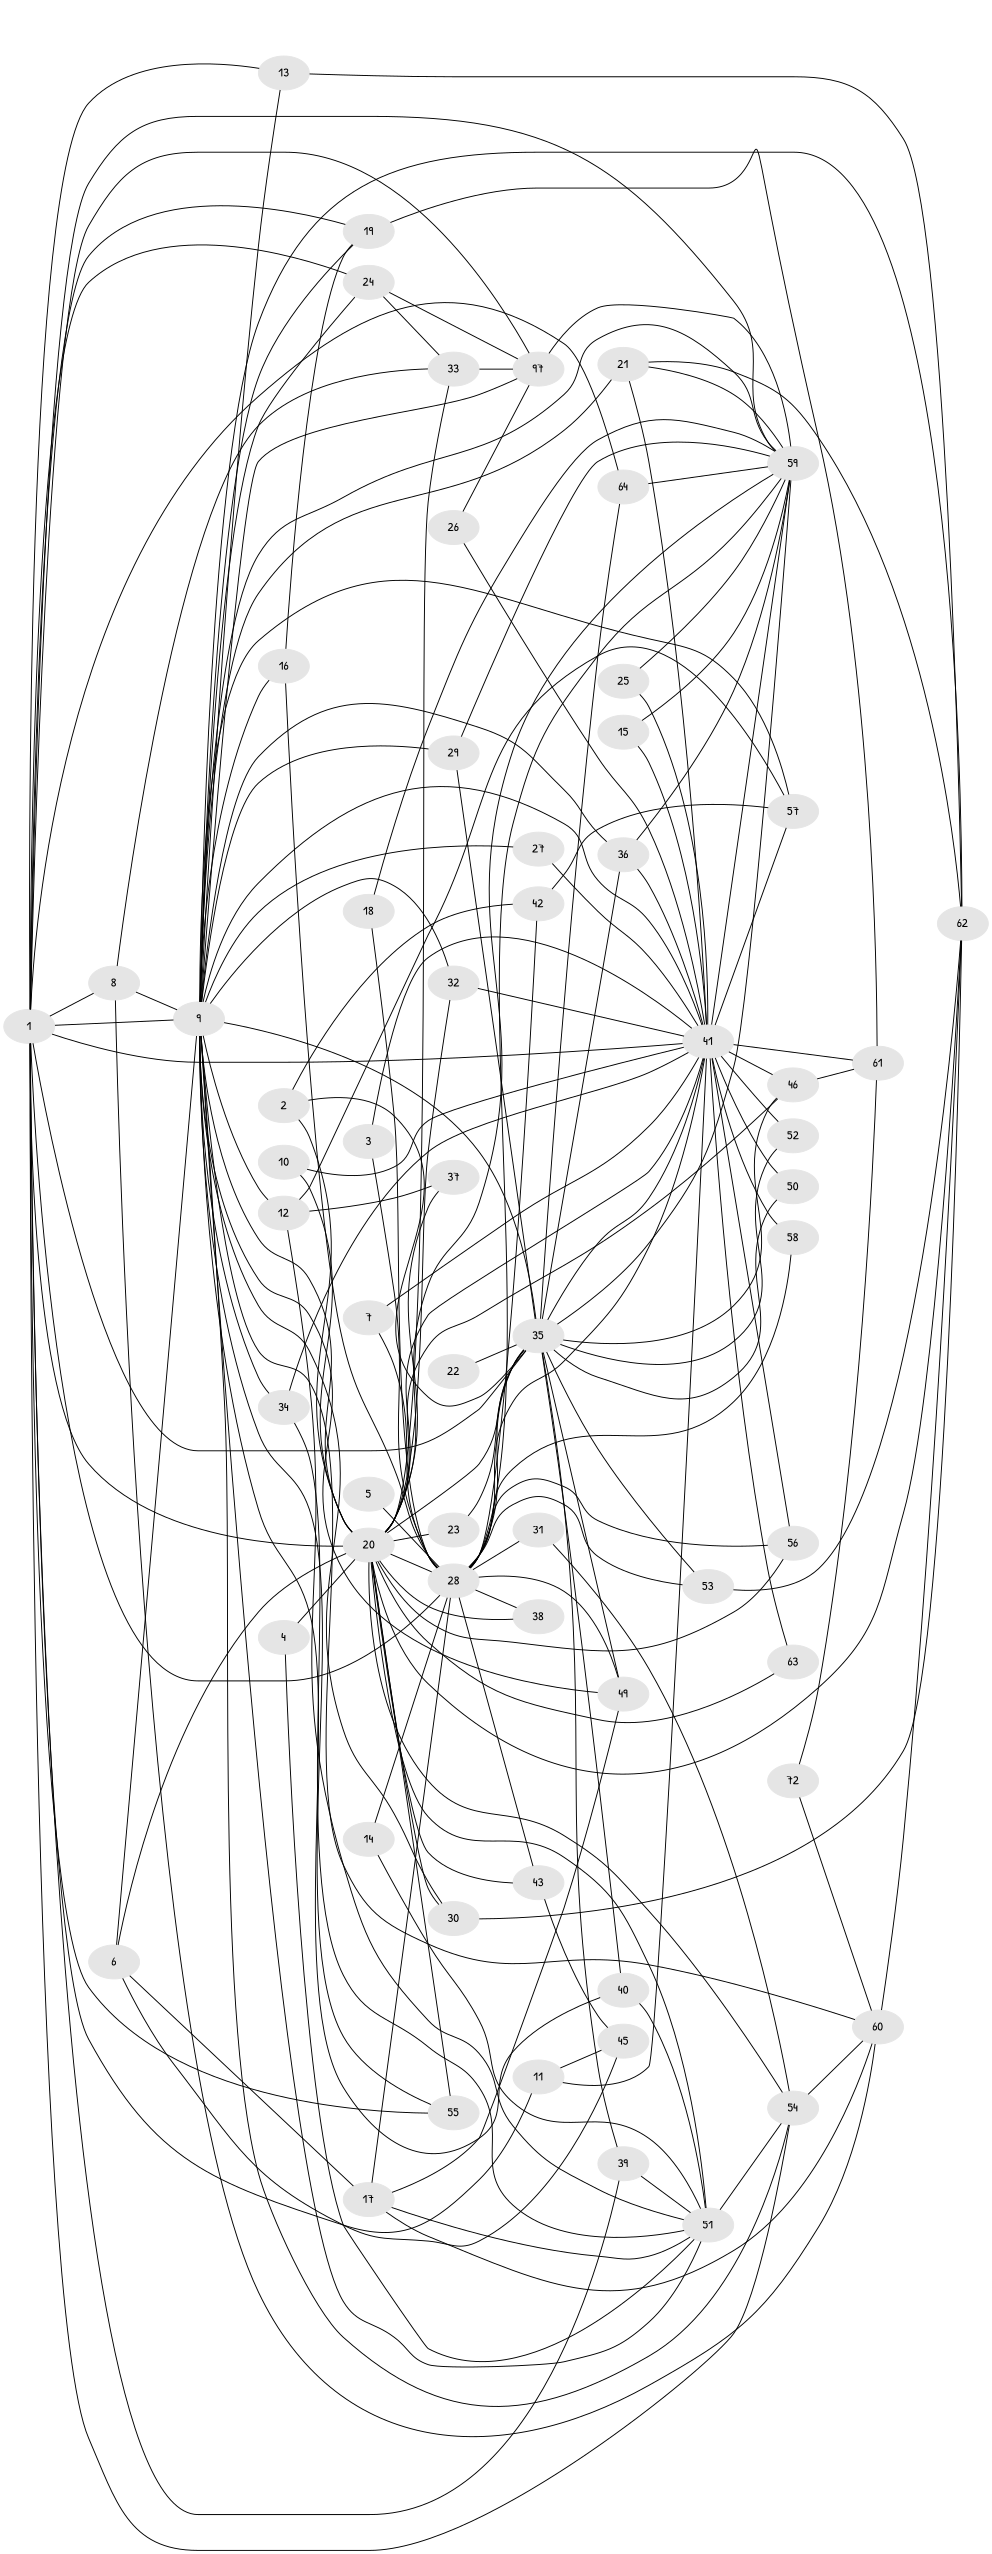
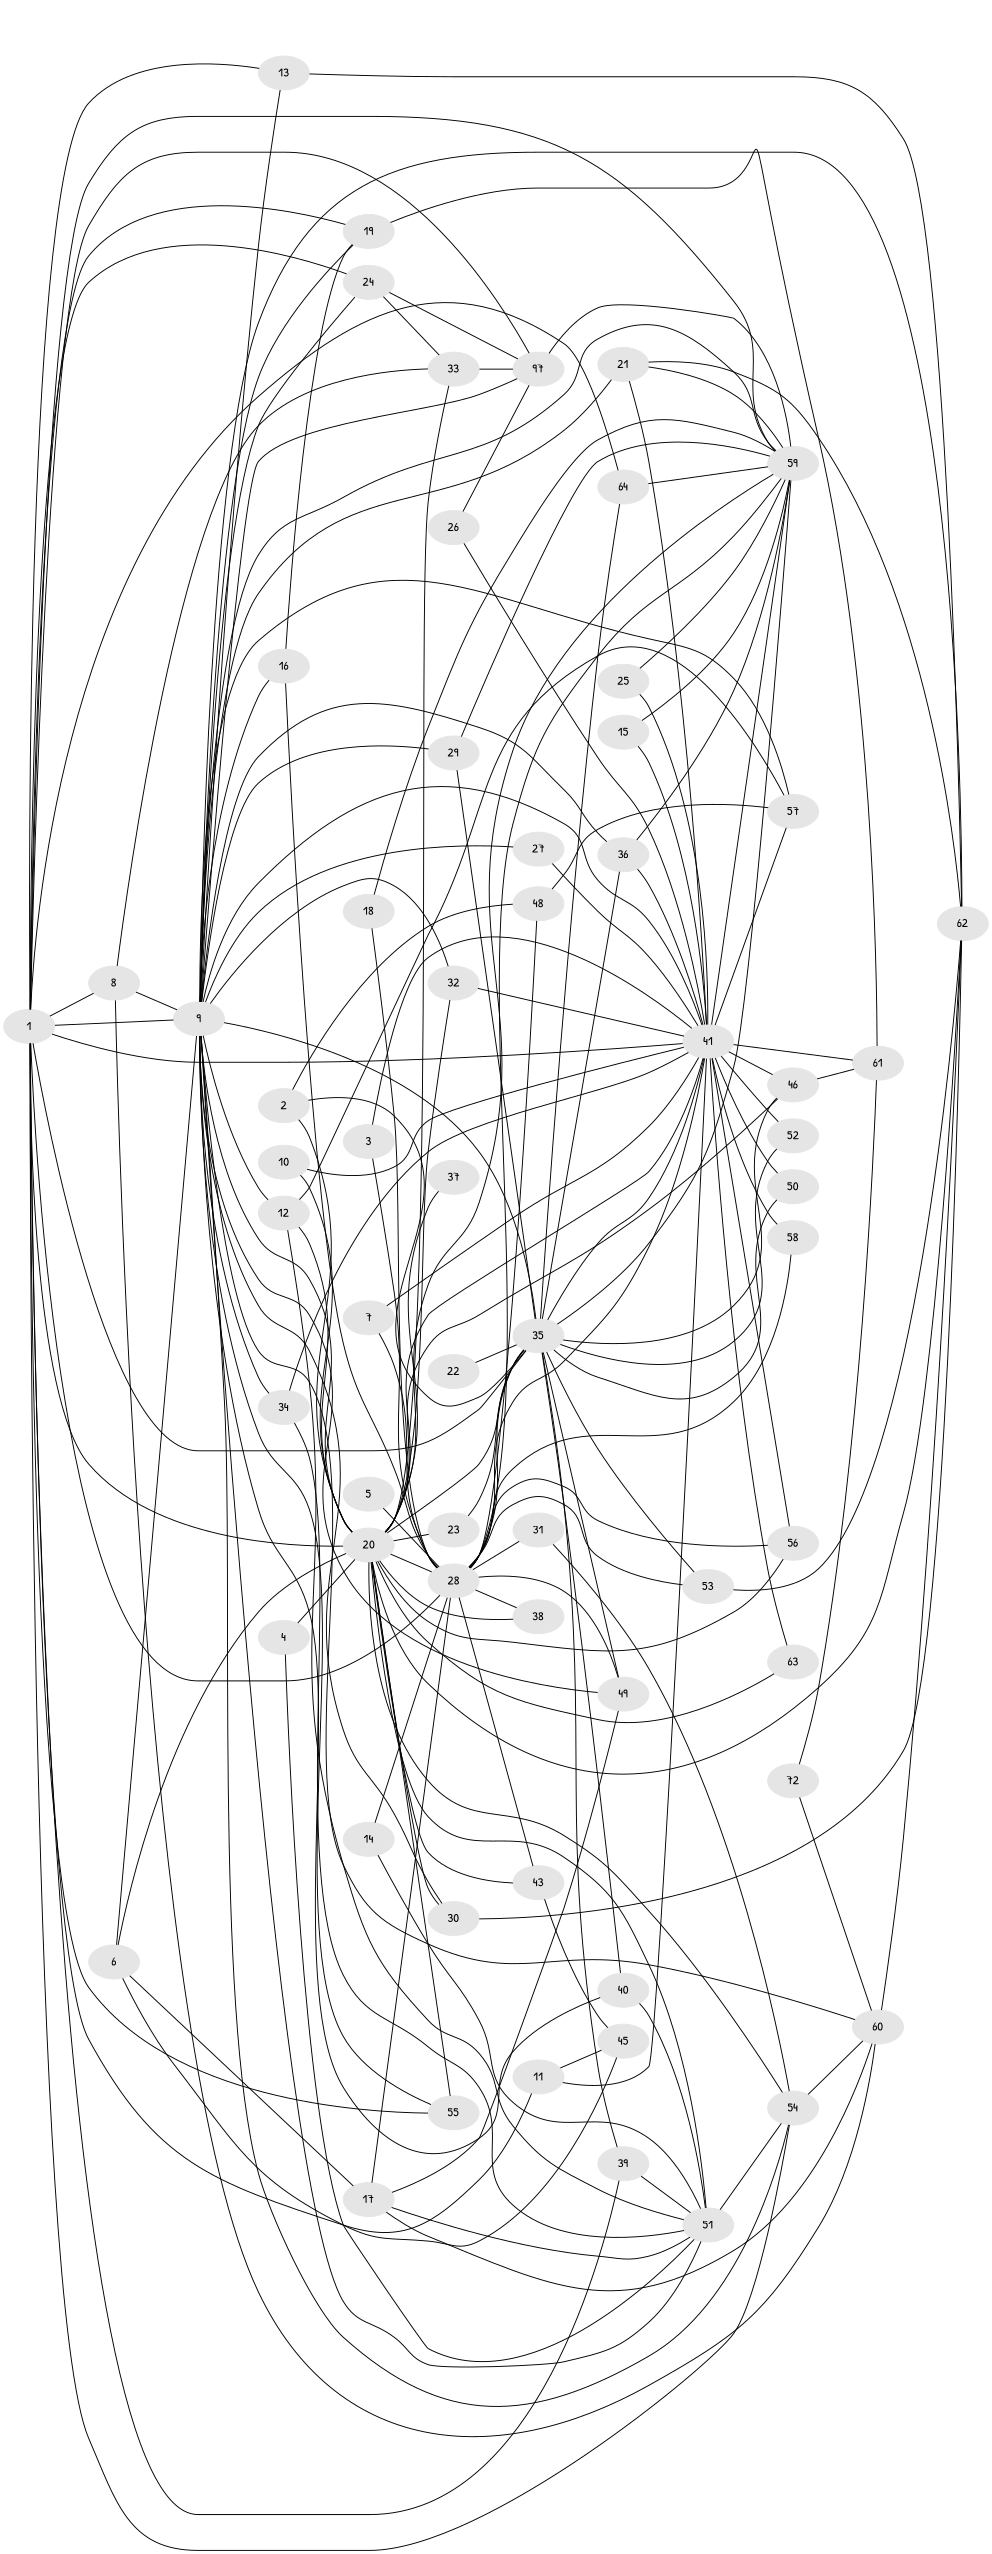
node "42": label "42" -> "48"
edge "37" -- "12": now "20" -- "12"
